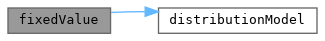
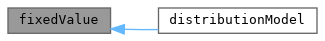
edge "fixedValue" -> "distributionModel": reversed
